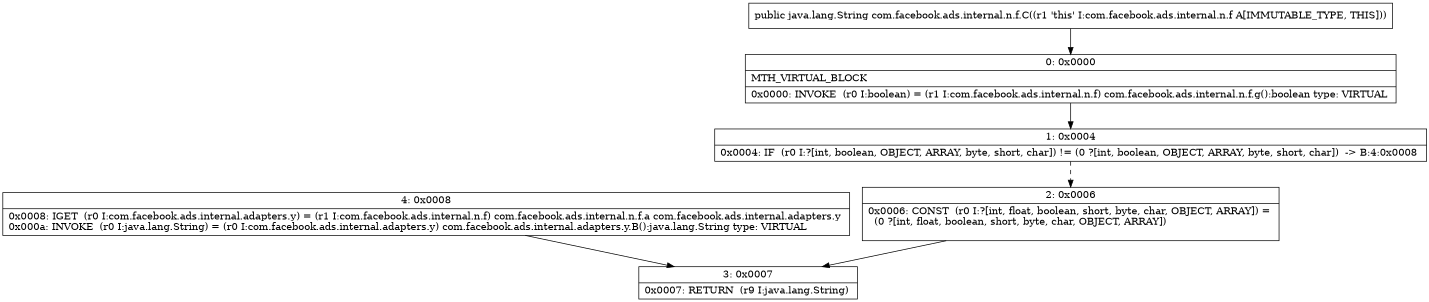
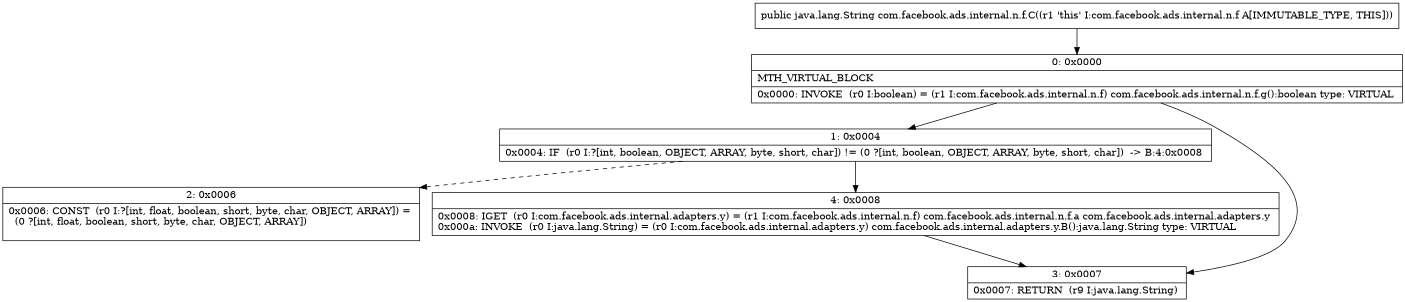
edge "1: 0x0004" -> "4: 0x0008": added
edge "2: 0x0006" -> "3: 0x0007": now "0: 0x0000" -> "3: 0x0007"
